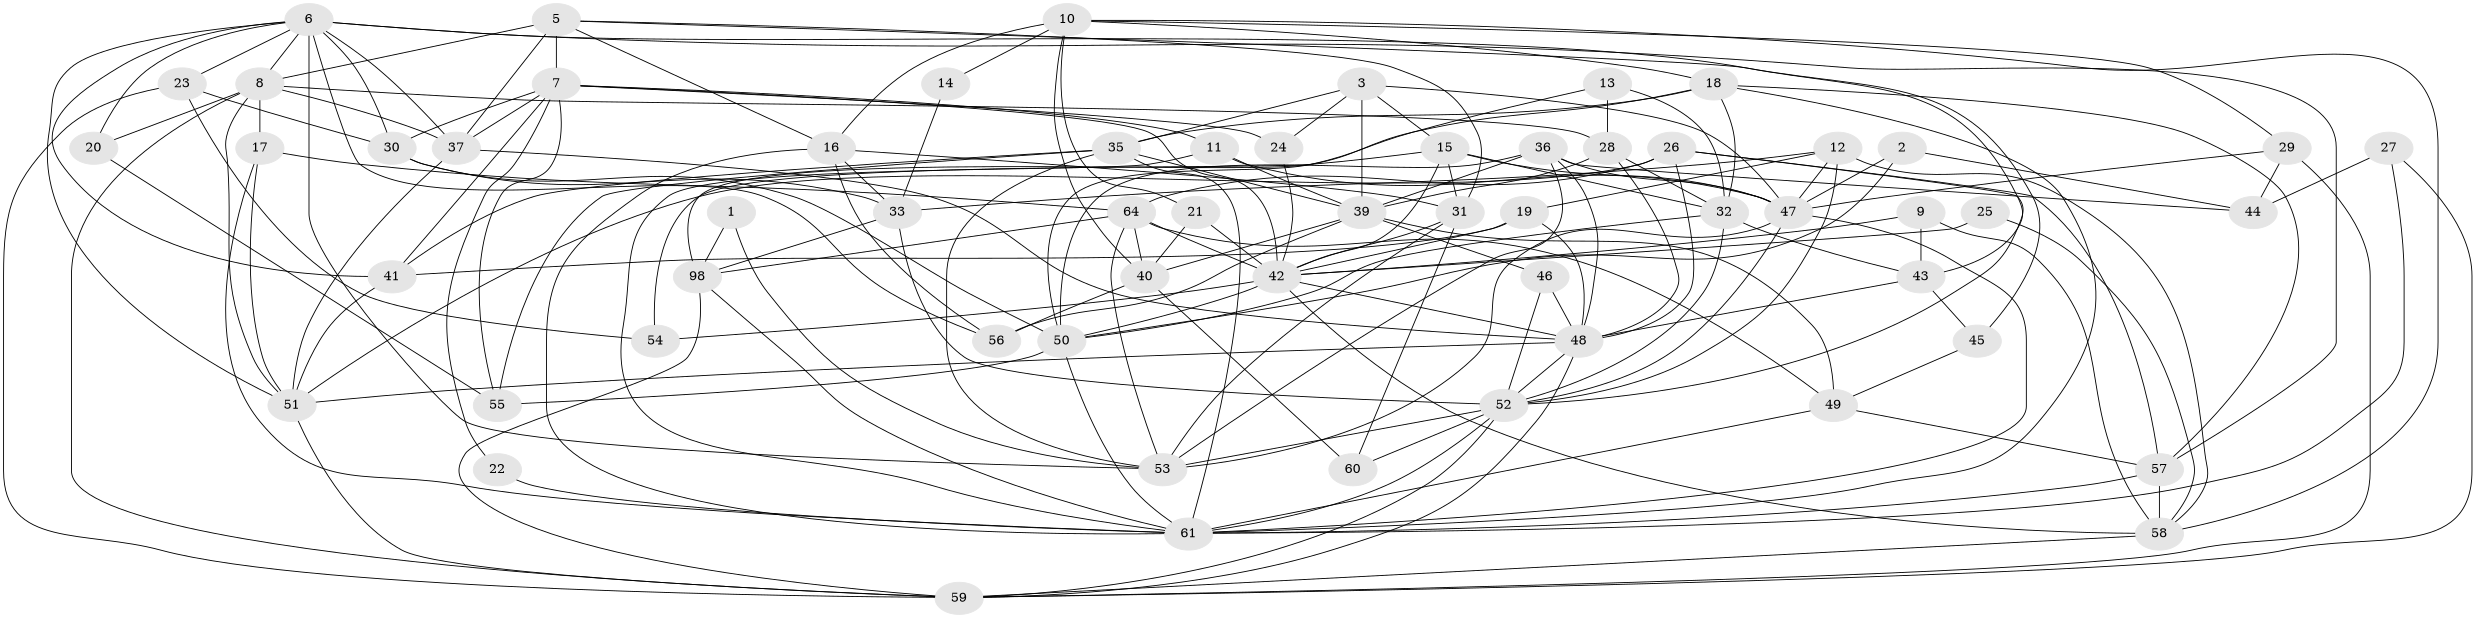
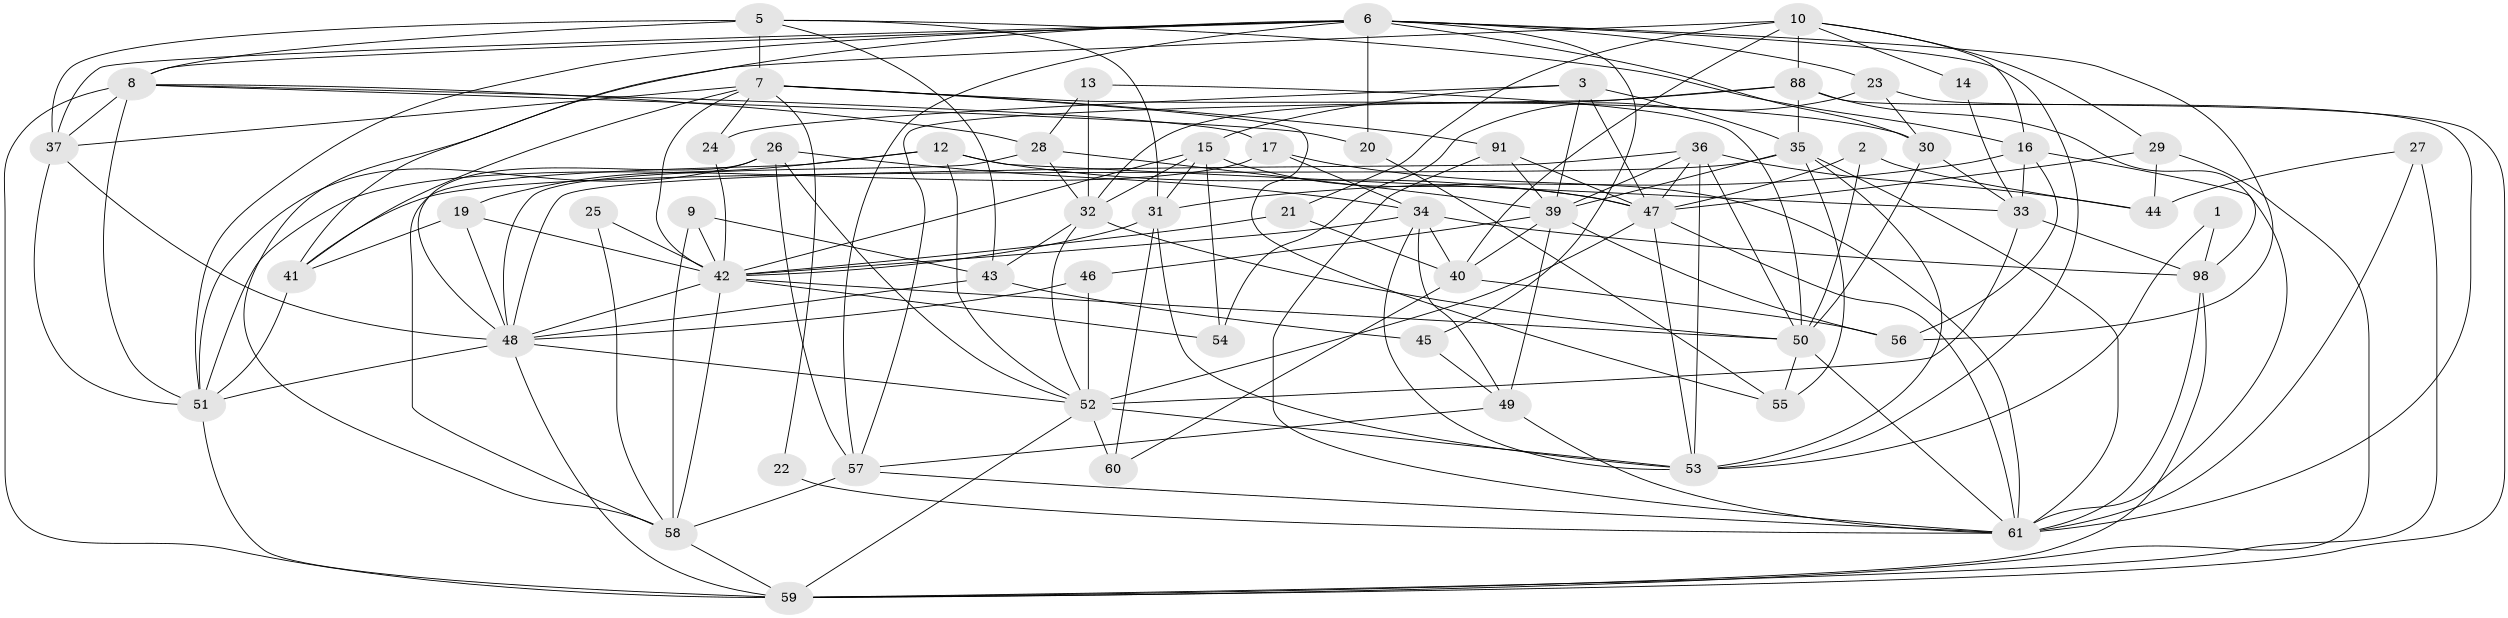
node "18": label "18" -> "88"
node "11": label "11" -> "91"
node "64": label "64" -> "34"
edge "52" -- "61": removed
